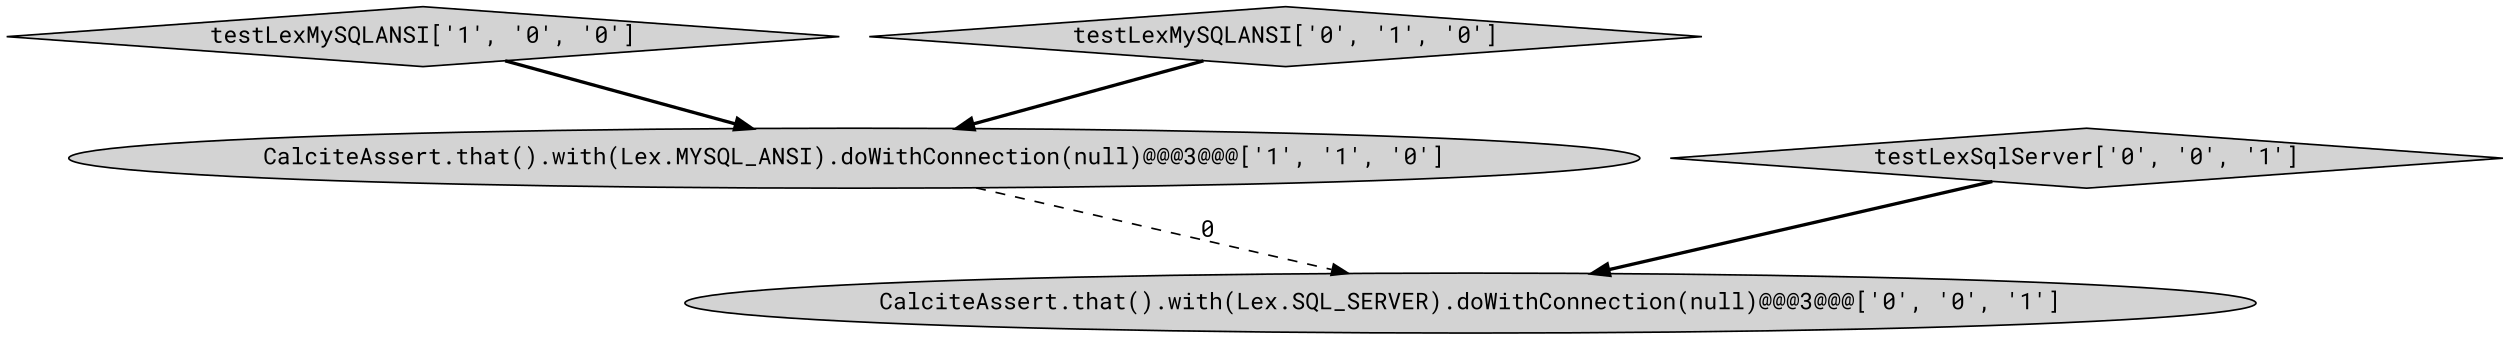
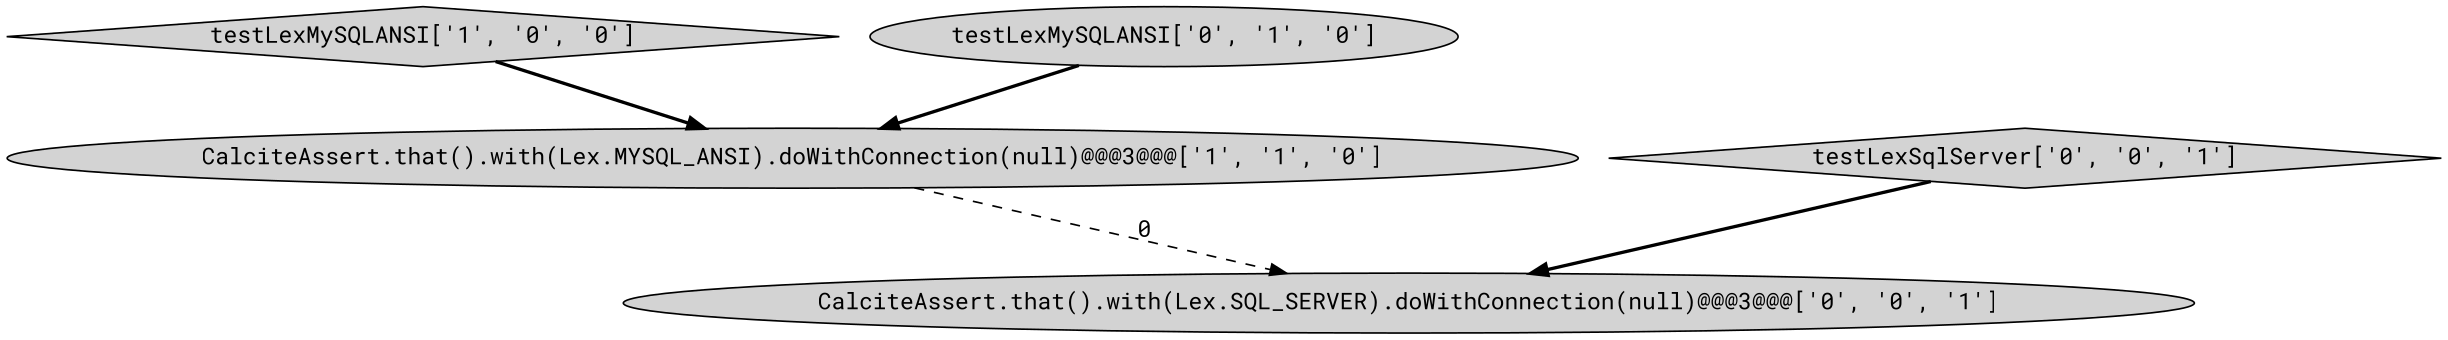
node "testLexMySQLANSI['0', '1', '0']": shape diamond -> ellipse
